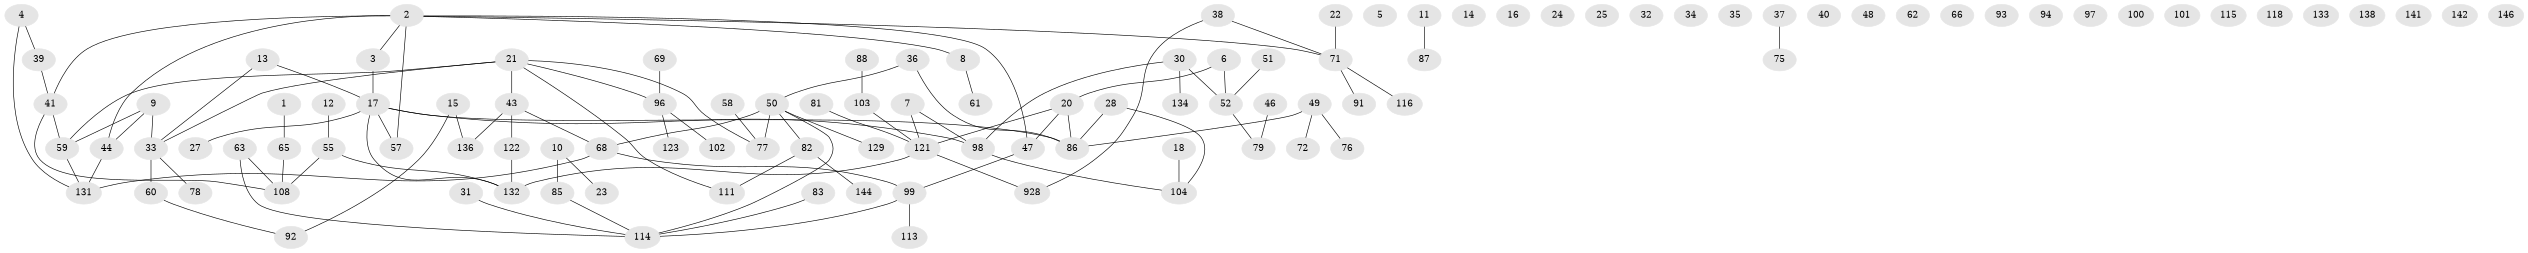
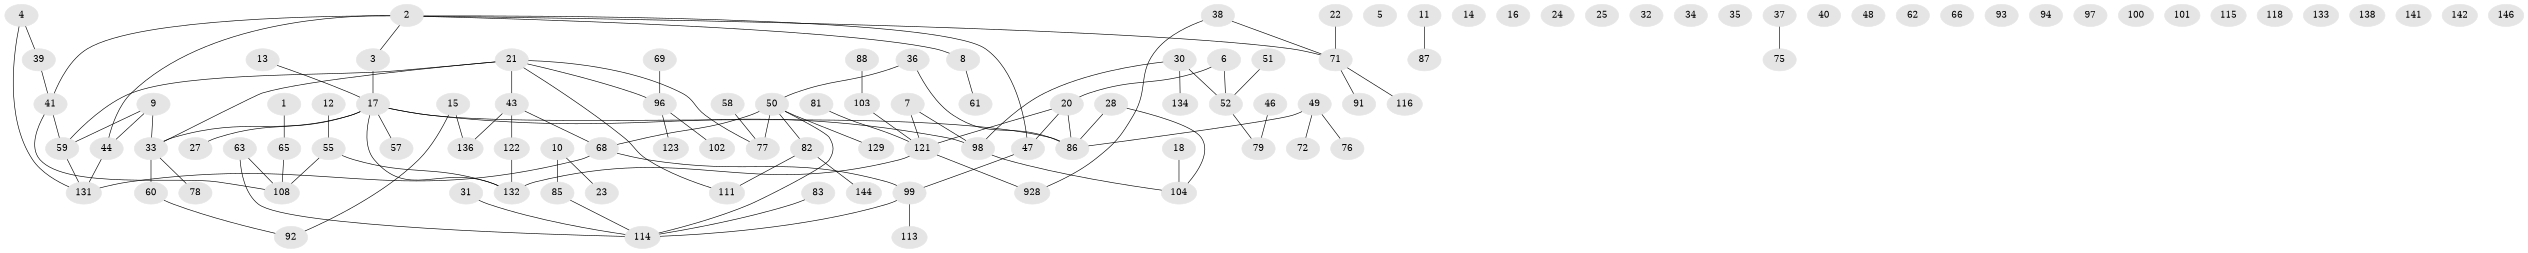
edge "2" -- "57": removed
edge "13" -- "33": now "17" -- "33"
